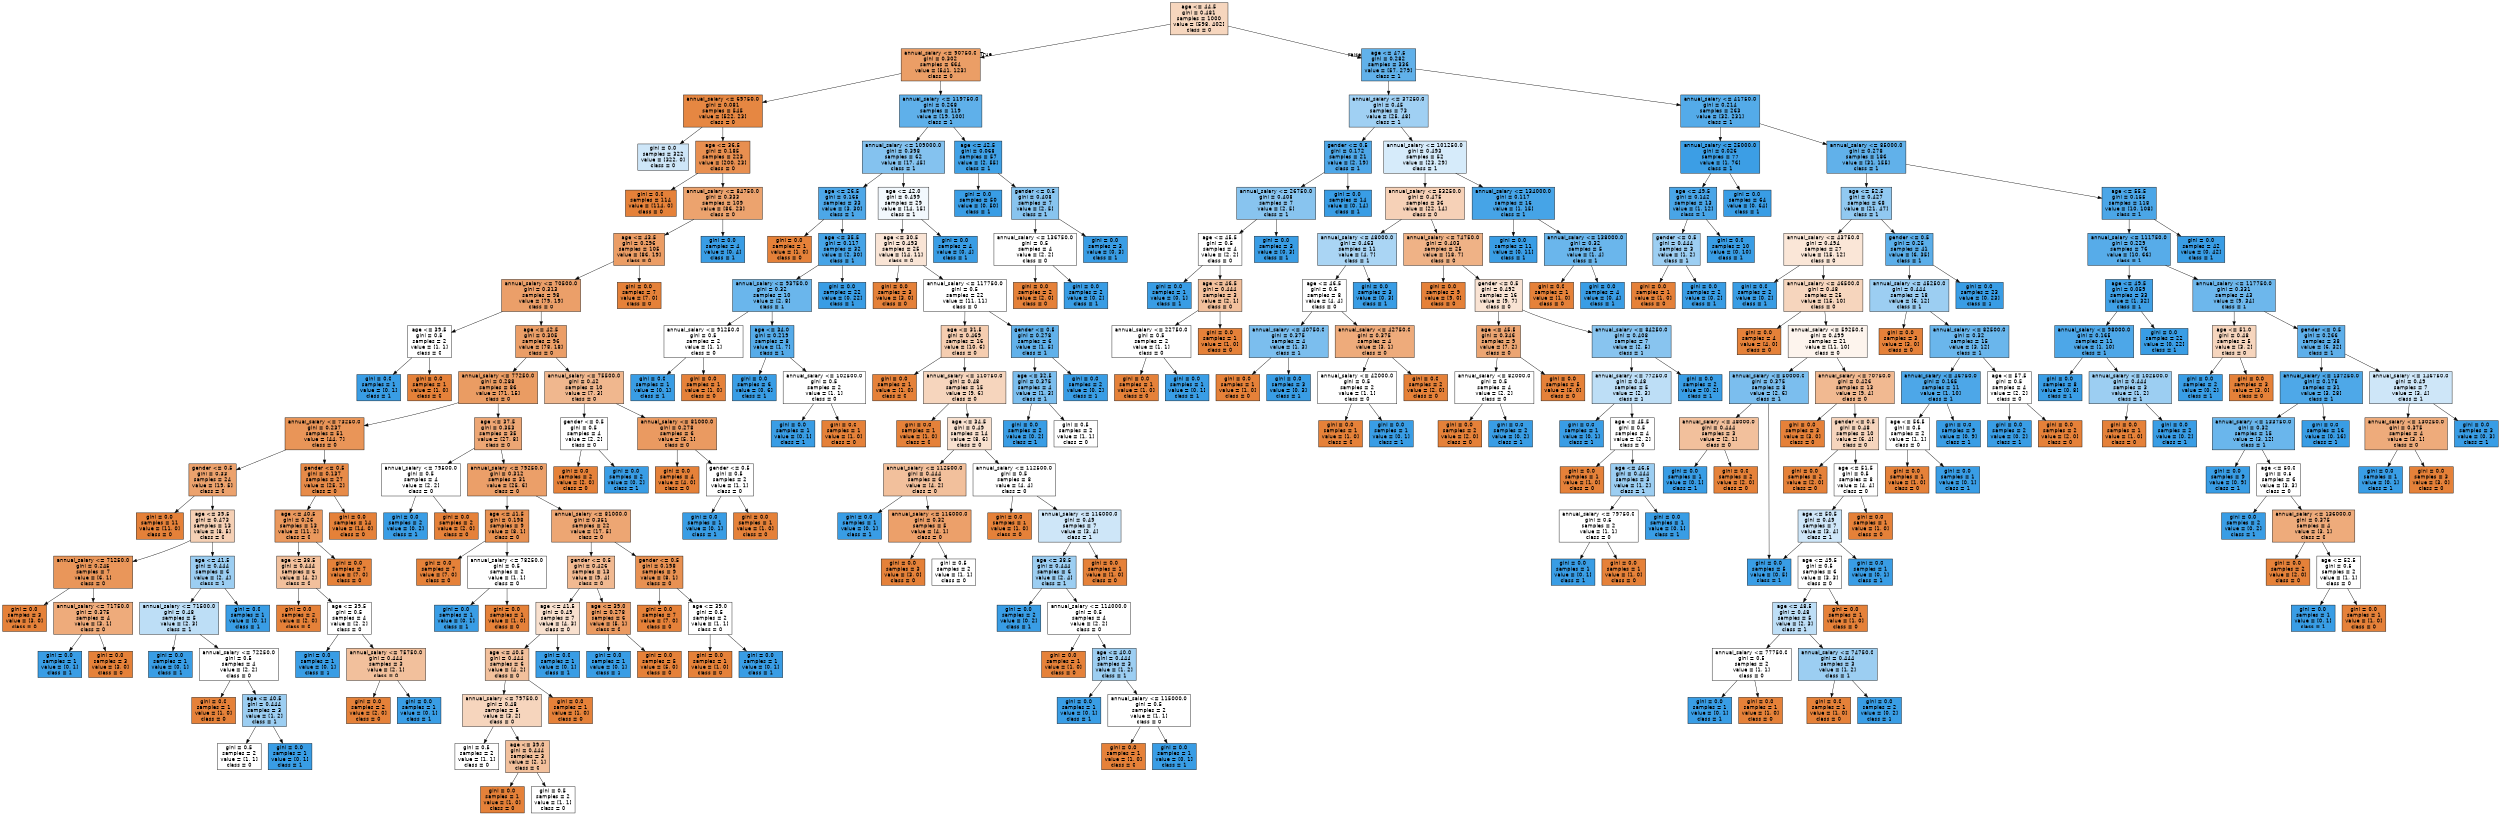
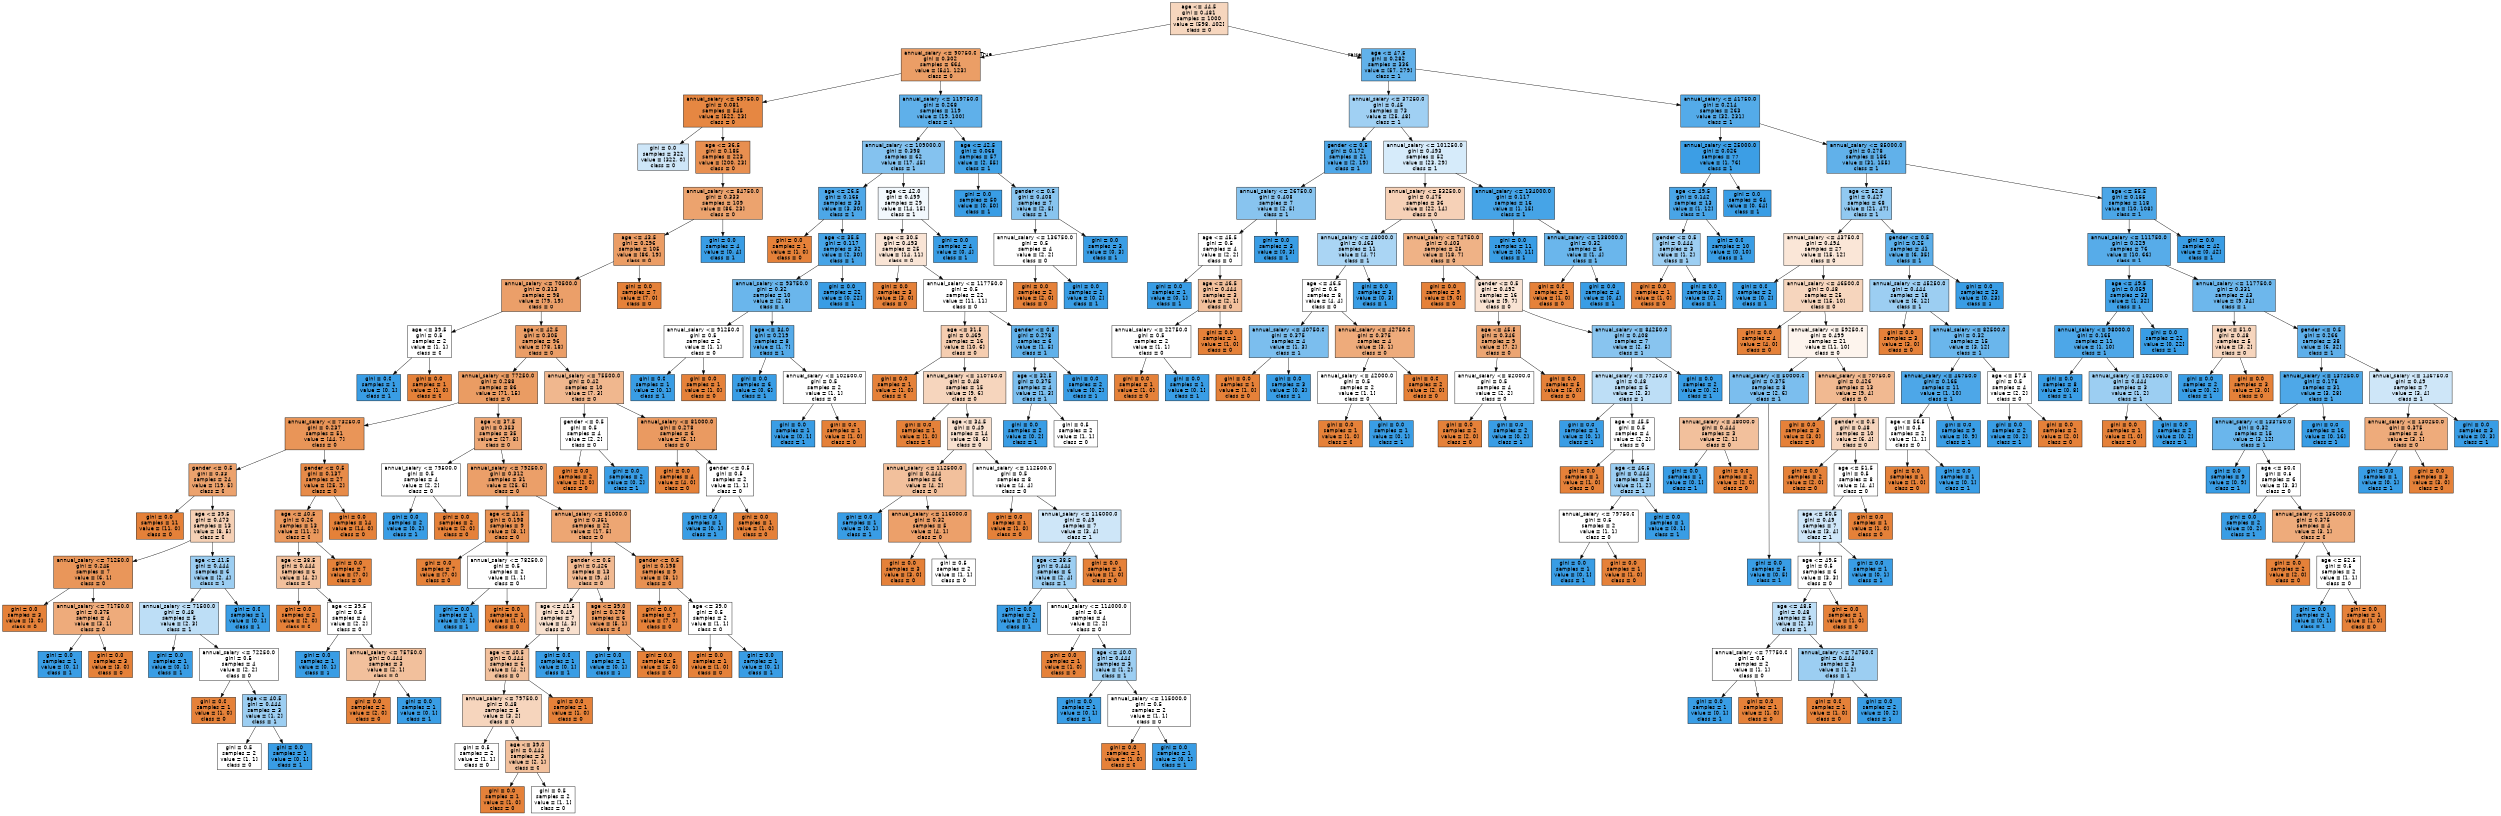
node "gini = 0.0 samples = 114 value = [114, 0] class = 0": removed
node "gini = 0.0 samples = 14 value = [0, 14] class = 1": removed
edge "age <= 50.5 gini = 0.49 samples = 7 value = [3, 4] class = 1" -> "gini = 0.0 samples = 5 value = [0, 5] class = 1": now "age <= 50.5 gini = 0.49 samples = 7 value = [3, 4] class = 1" -> "age <= 49.5 gini = 0.5 samples = 6 value = [3, 3] class = 0"
